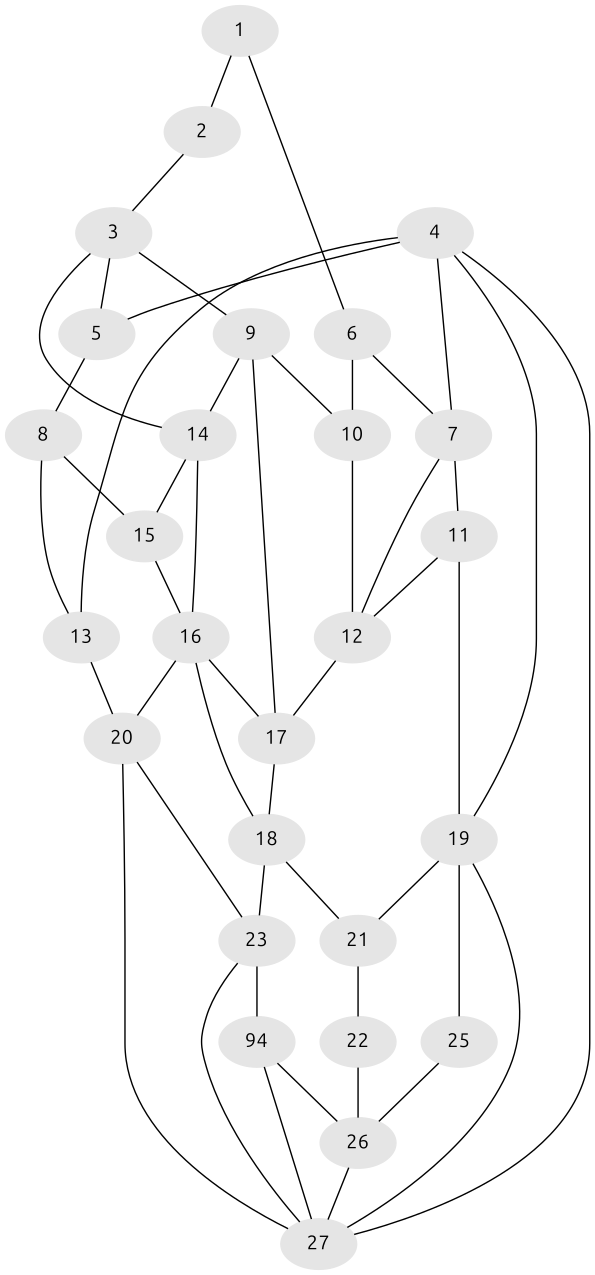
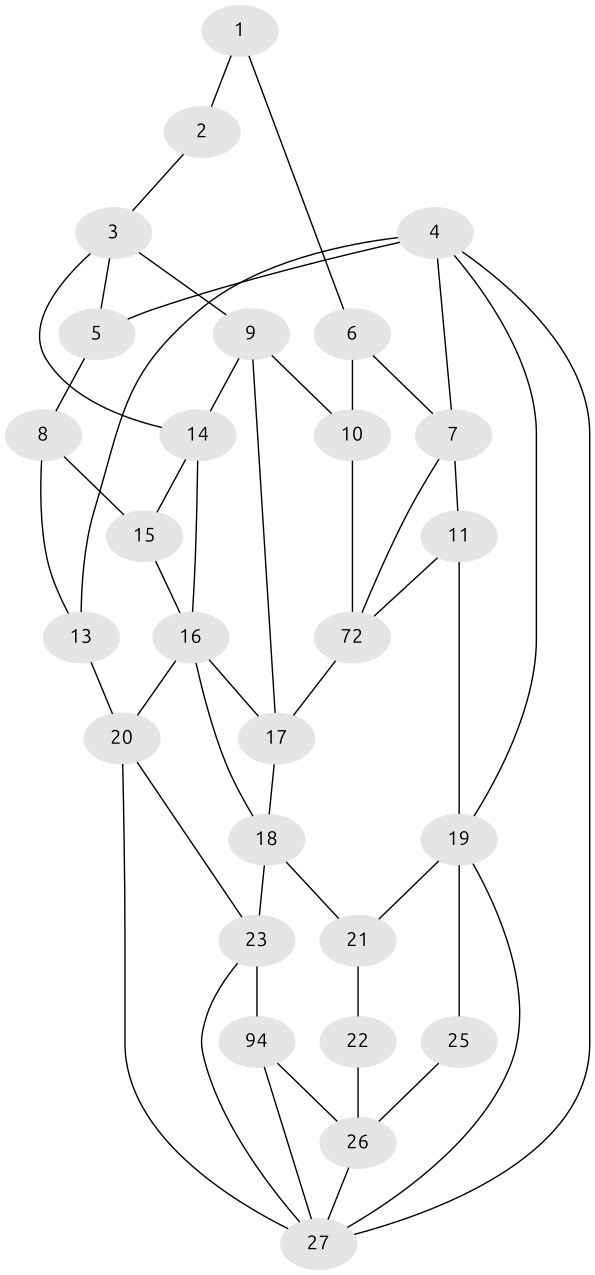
node "12": label "12" -> "72"
